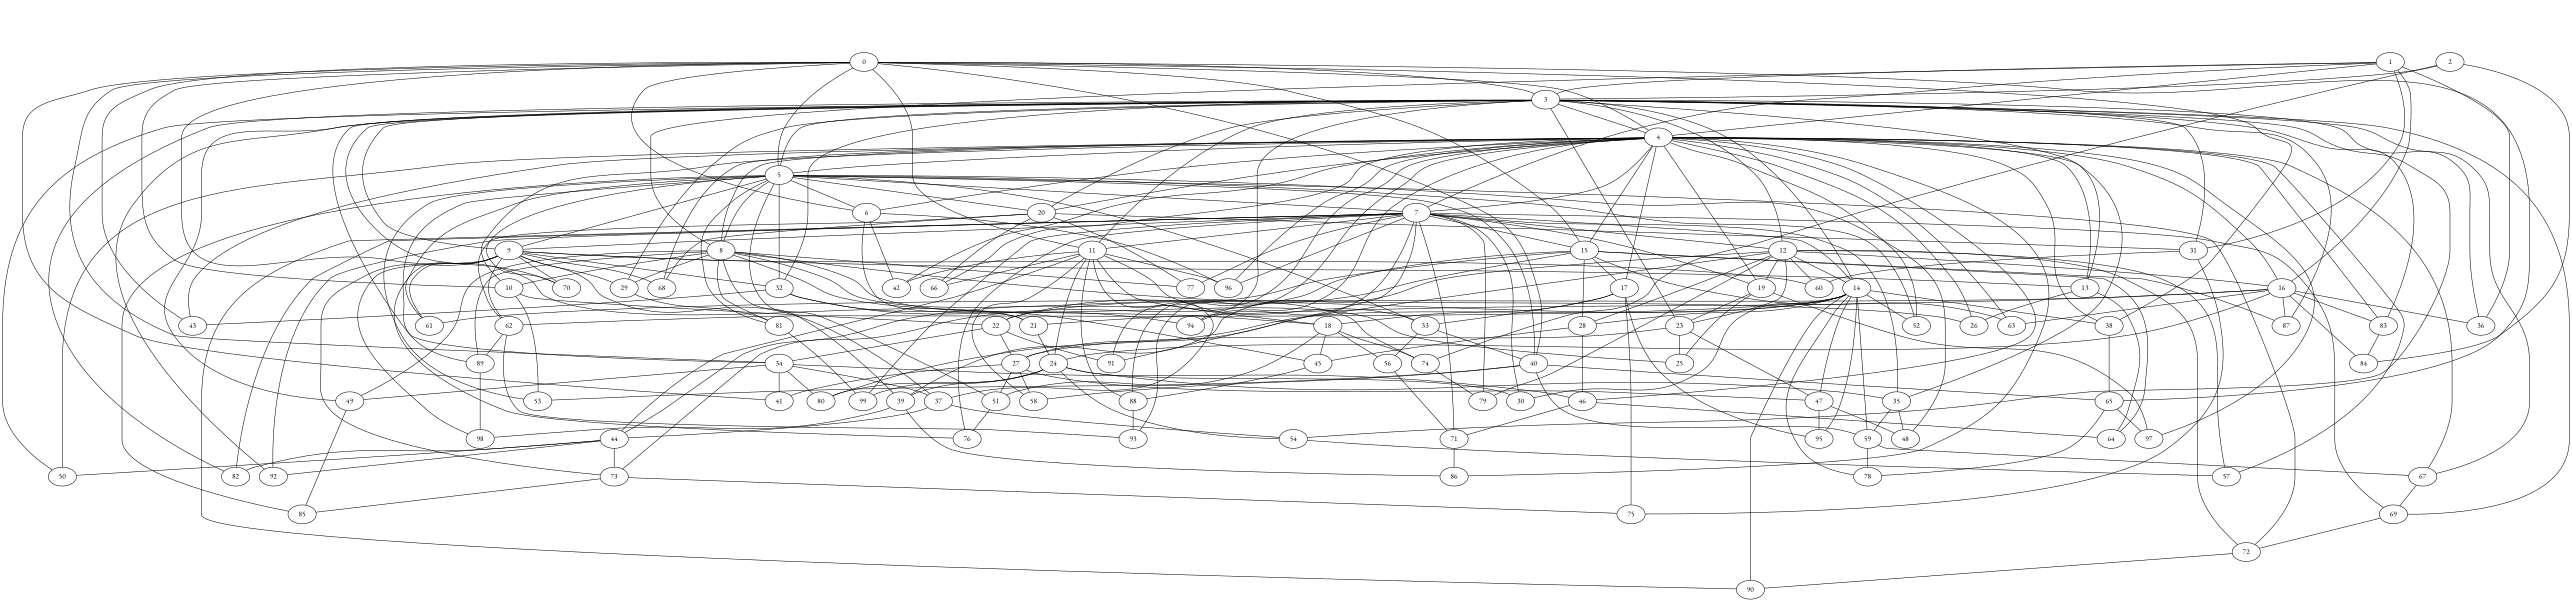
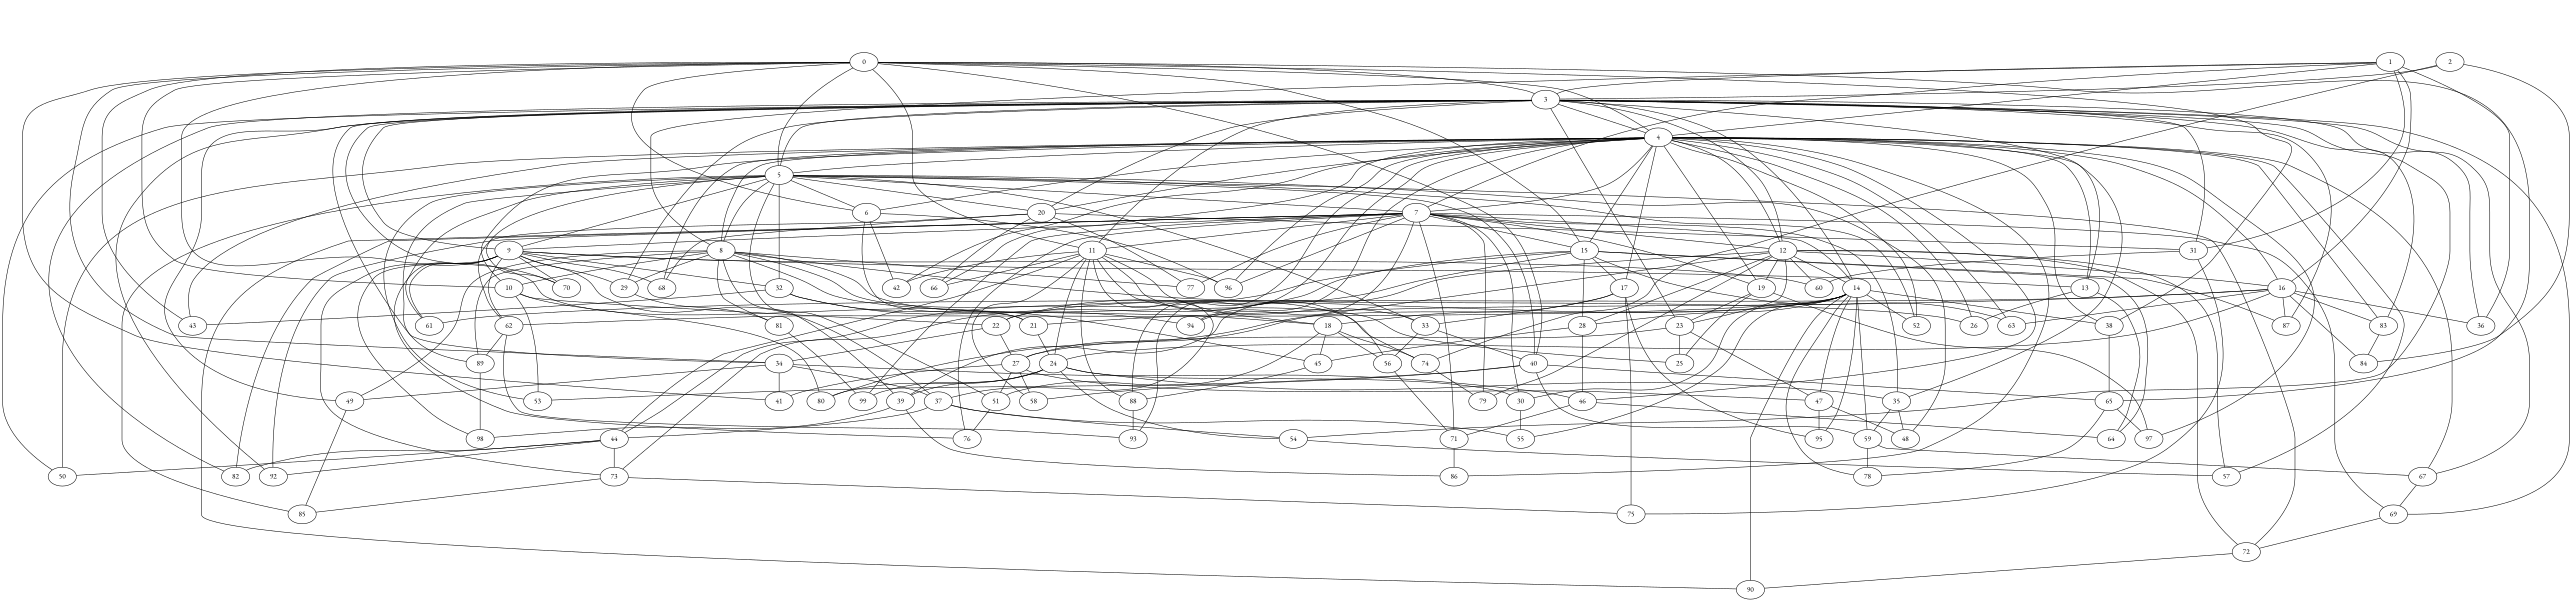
edge "3" -- "32": removed
edge "4" -- "12": added
edge "5" -- "81": removed
edge "11" -- "56": added
node "91": removed
edge "34" -- "80": now "10" -- "80"
node "55": added
